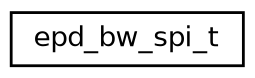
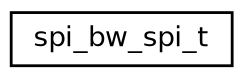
node "epd_bw_spi_t": label "epd_bw_spi_t" -> "spi_bw_spi_t"
